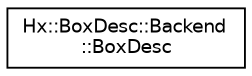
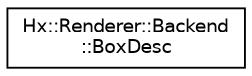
node "Hx::BoxDesc::Backend ::BoxDesc": label "Hx::BoxDesc::Backend ::BoxDesc" -> "Hx::Renderer::Backend ::BoxDesc"
